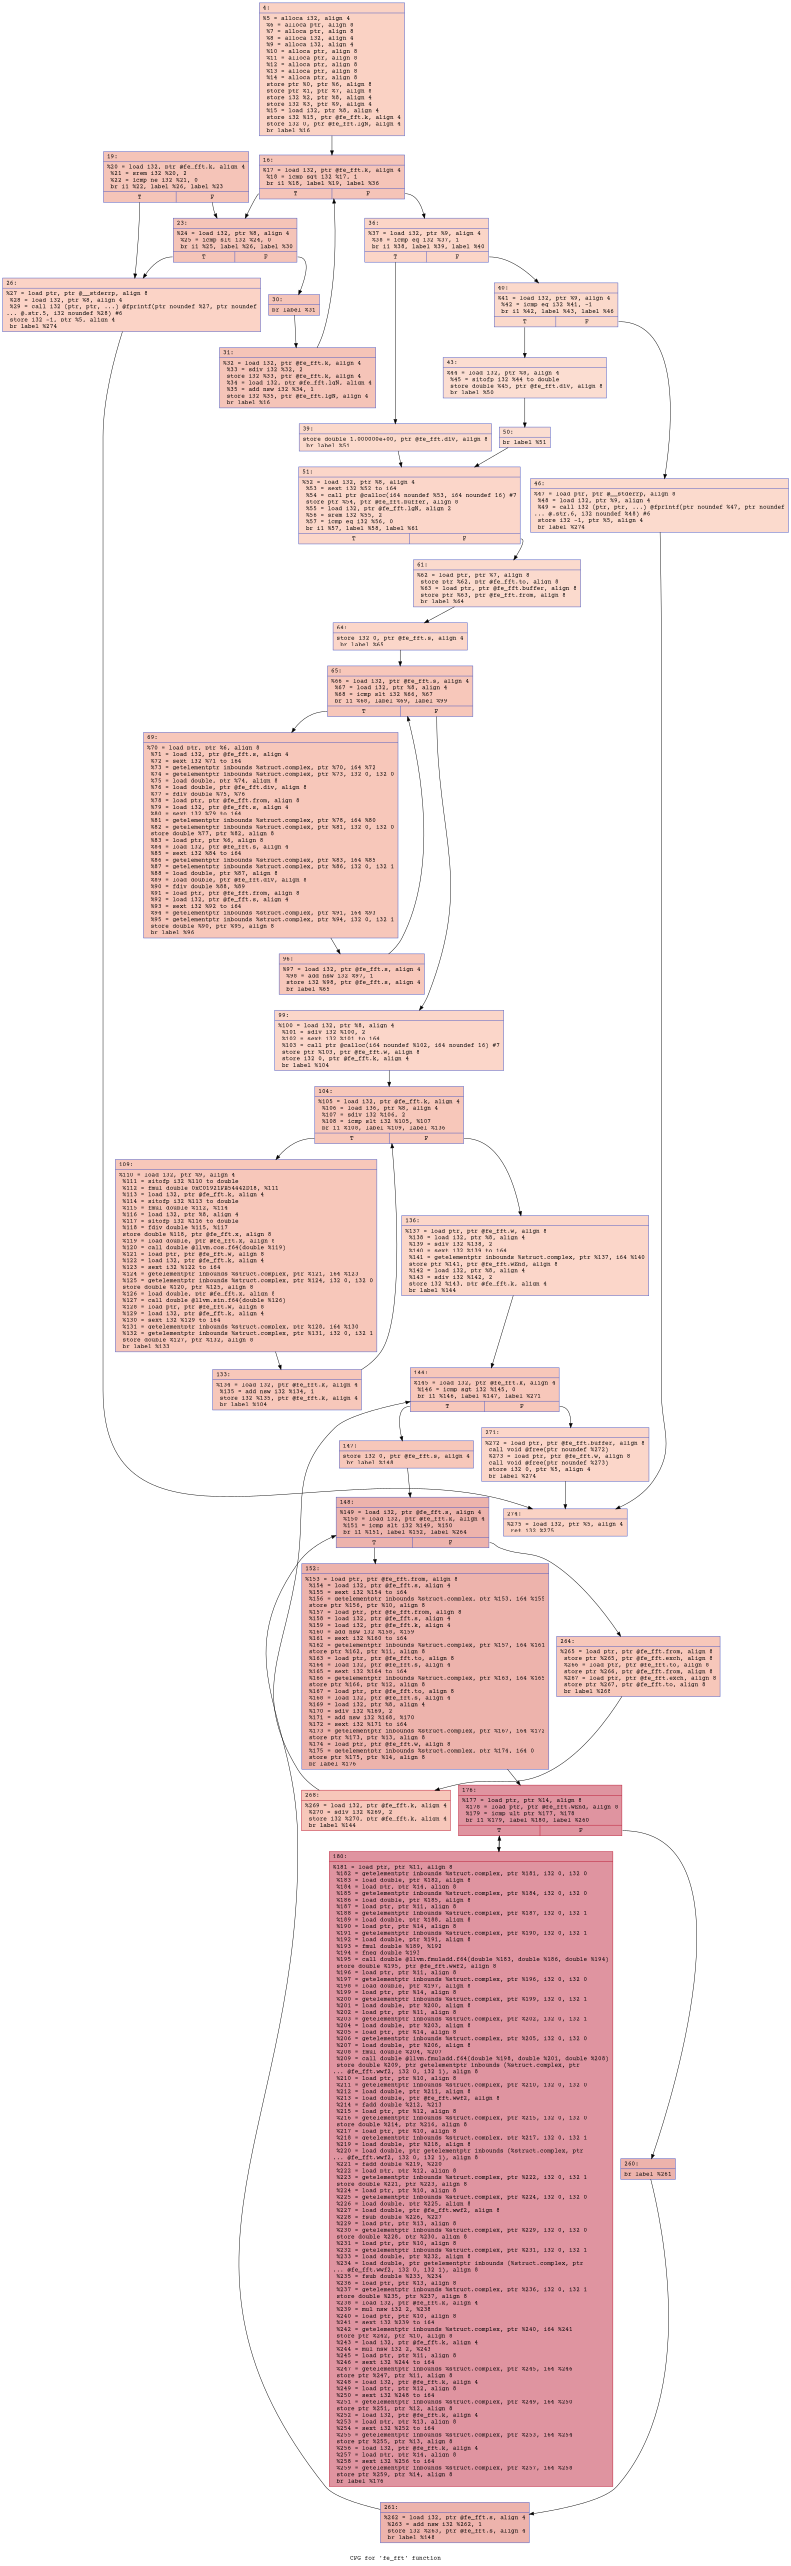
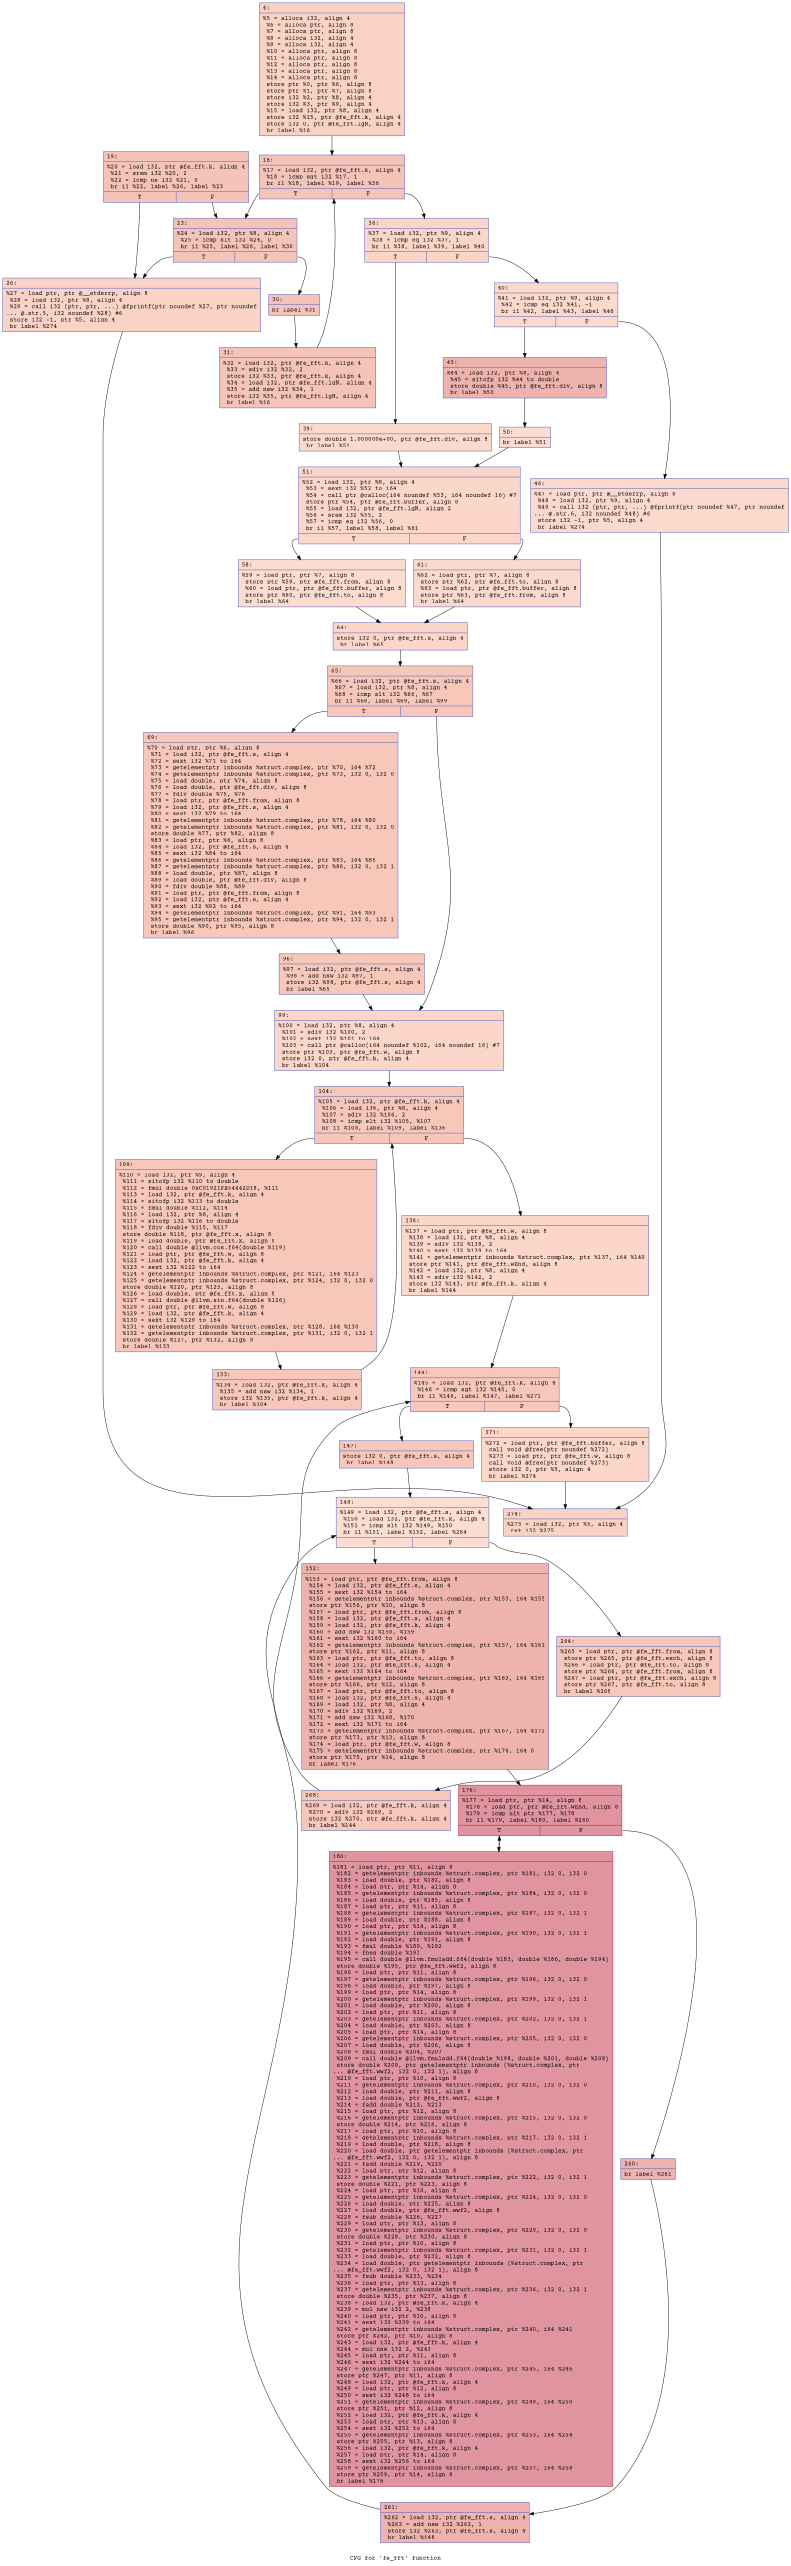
node "43:": fillcolor #f7b39670 -> #d6524470
node "58:": added
edge "96:" -> "65:": now "96:" -> "99:"
node "148:": fillcolor #d6524470 -> #f7b39670
node "268:": color #b70d28ff -> #3d50c3ff
